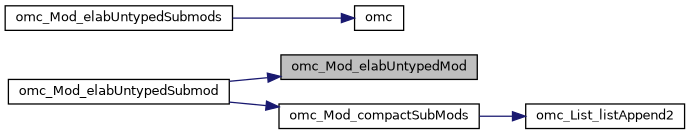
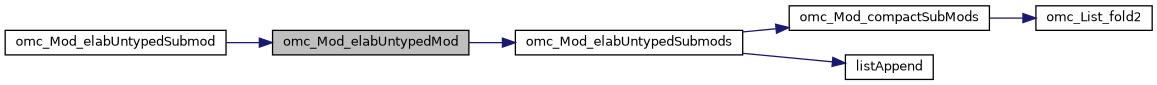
node "omc": label "omc" -> "listAppend"
edge "omc_Mod_elabUntypedMod" -> "omc_Mod_elabUntypedSubmods": added
edge "omc_Mod_elabUntypedSubmod" -> "omc_Mod_compactSubMods": now "omc_Mod_elabUntypedSubmods" -> "omc_Mod_compactSubMods"
node "omc_List_listAppend2": label "omc_List_listAppend2" -> "omc_List_fold2"
